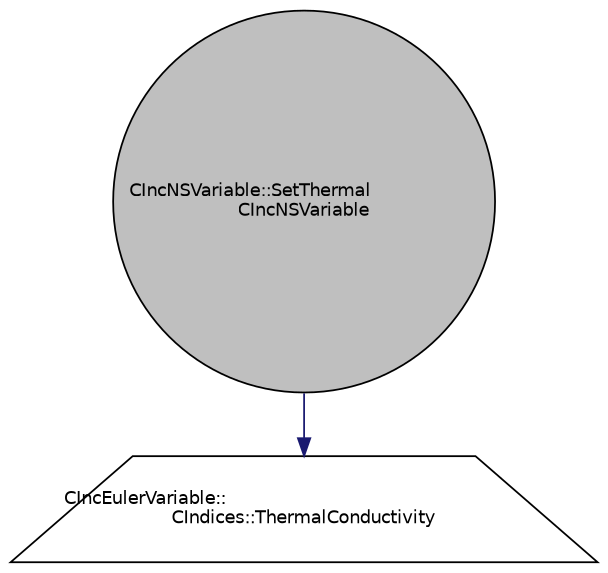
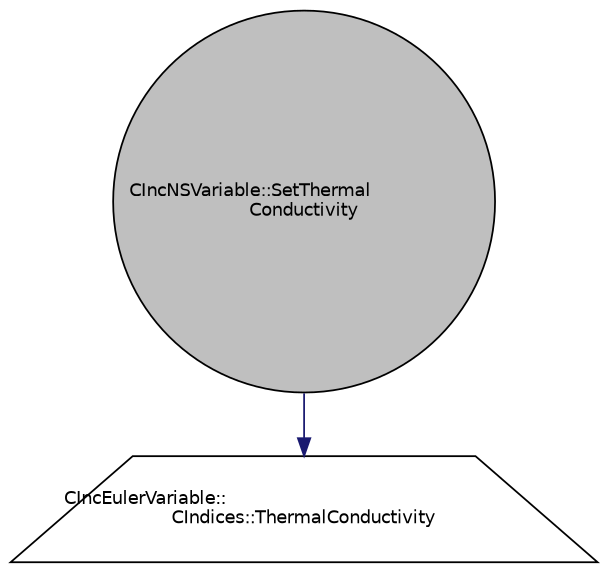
node "CIncNSVariable::SetThermal CIncNSVariable": label "CIncNSVariable::SetThermal CIncNSVariable" -> "CIncNSVariable::SetThermal Conductivity"
